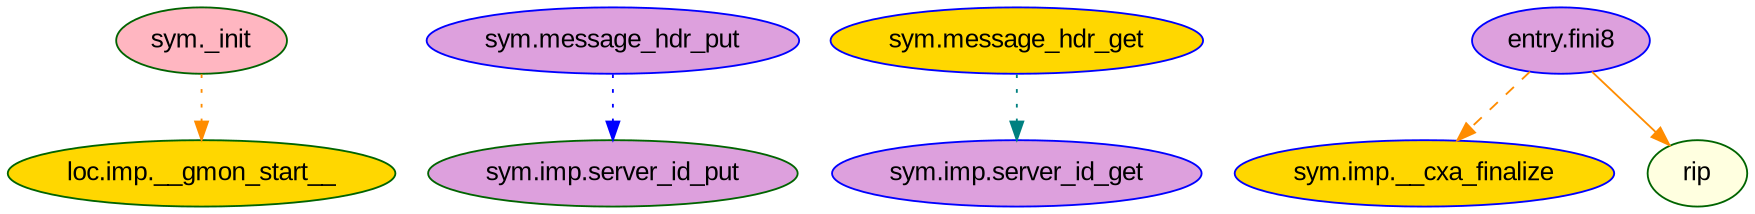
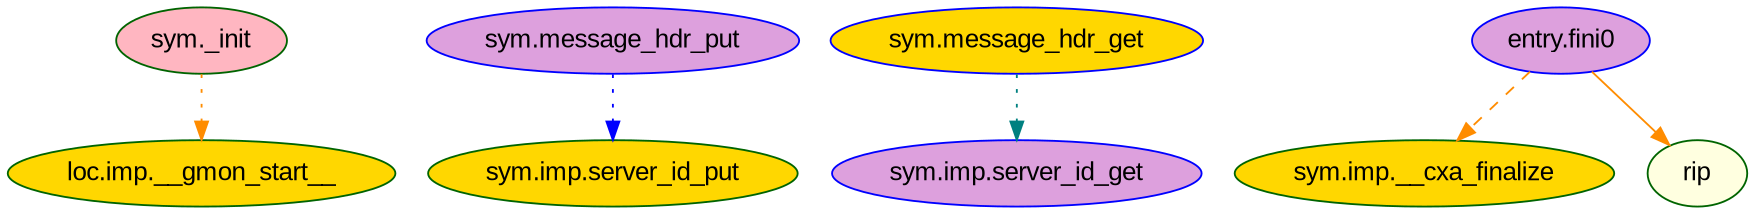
node "entry.fini8": label "entry.fini8" -> "entry.fini0"
node "sym.imp.server_id_put": fillcolor plum -> gold
node "sym.imp.__cxa_finalize": color blue -> darkgreen
